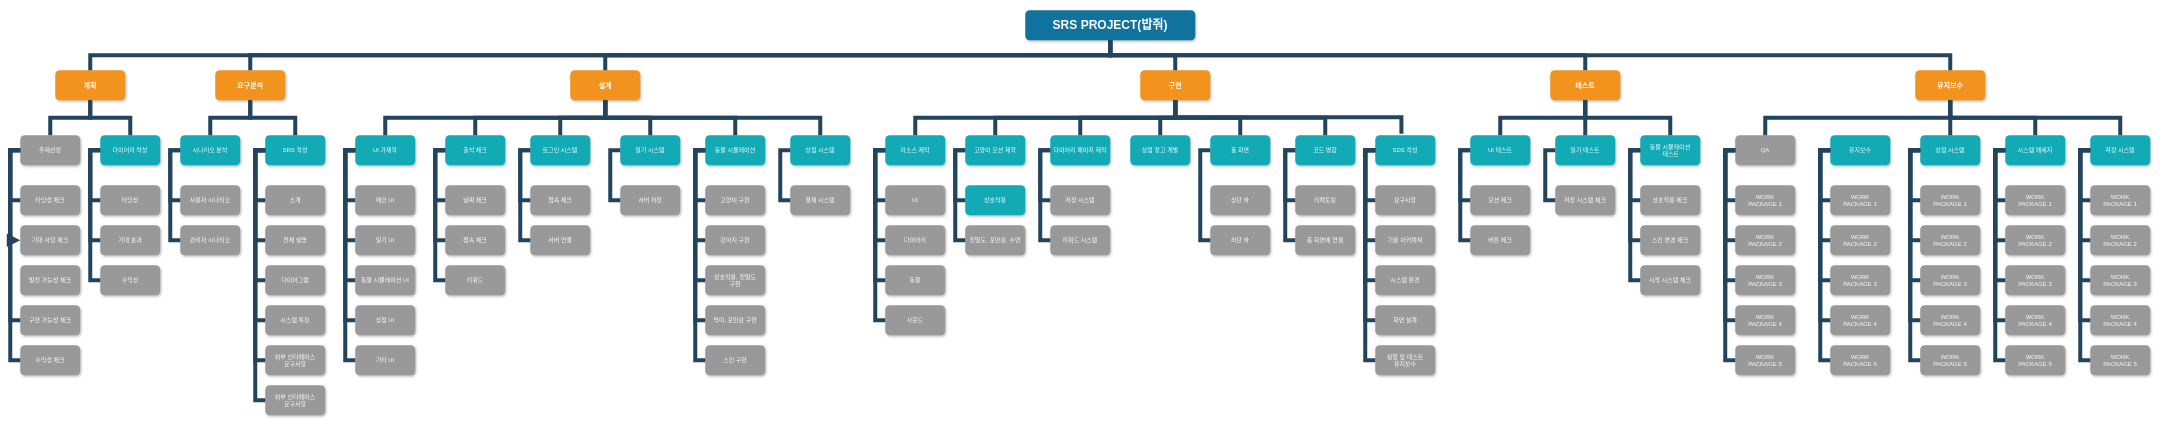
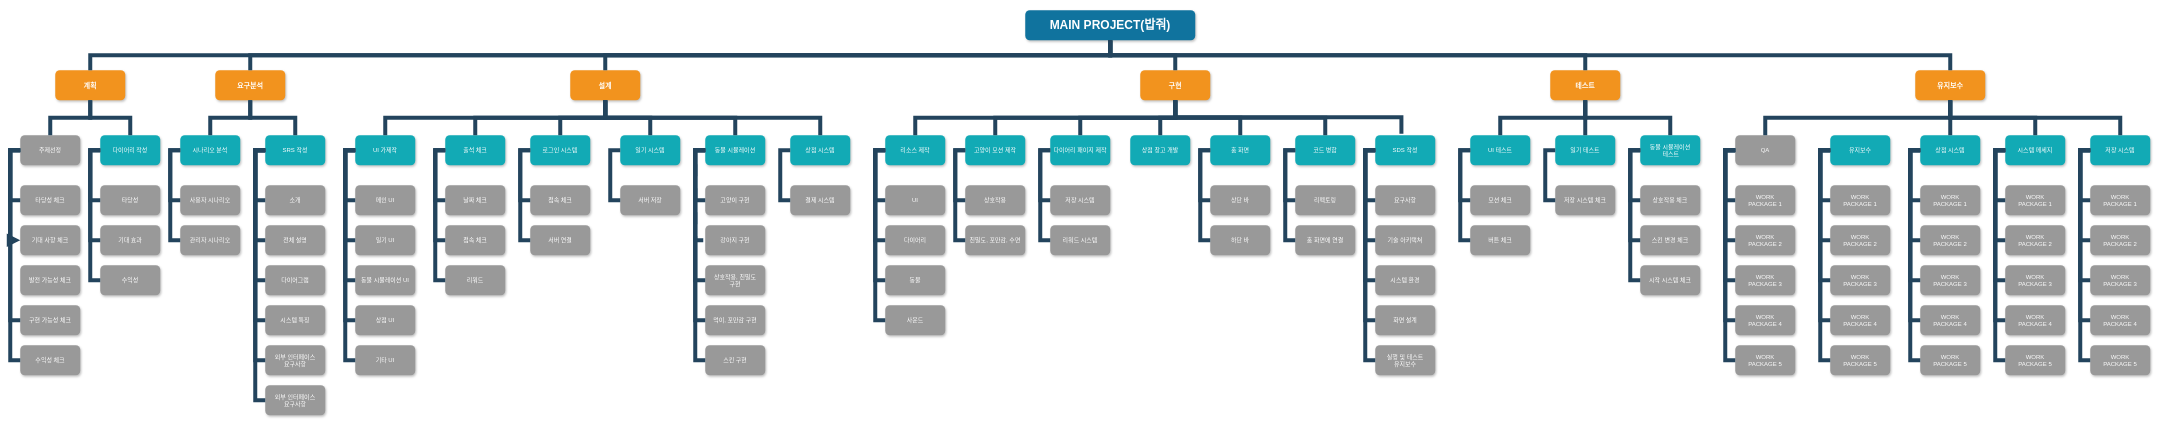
node "SRS PROJECT(밥줘)": label "SRS PROJECT(밥줘)" -> "MAIN PROJECT(밥줘)"
node "상호작용": fillcolor #12aab5 -> #999999
edge "홈 화면" -- "상단 바": added
edge "동물 시뮬레이션" -- "강아지 구현": style solid -> dashed
